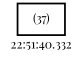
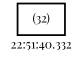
node "(37)": label "(37)" -> "(32)"
